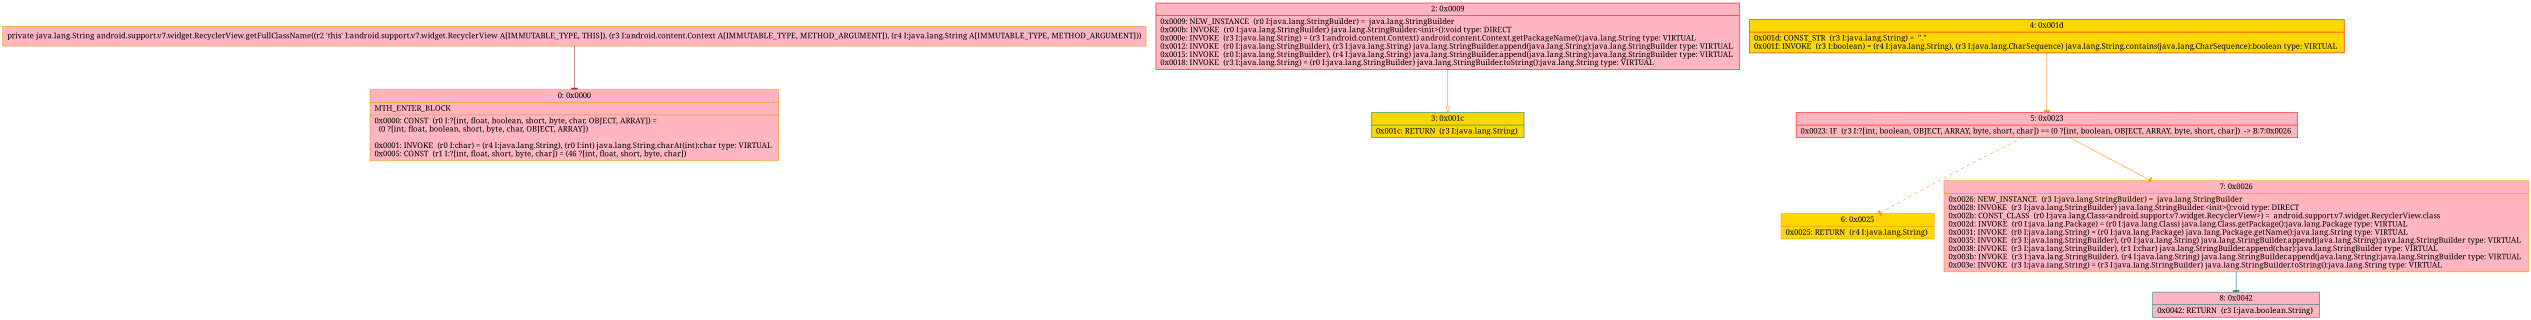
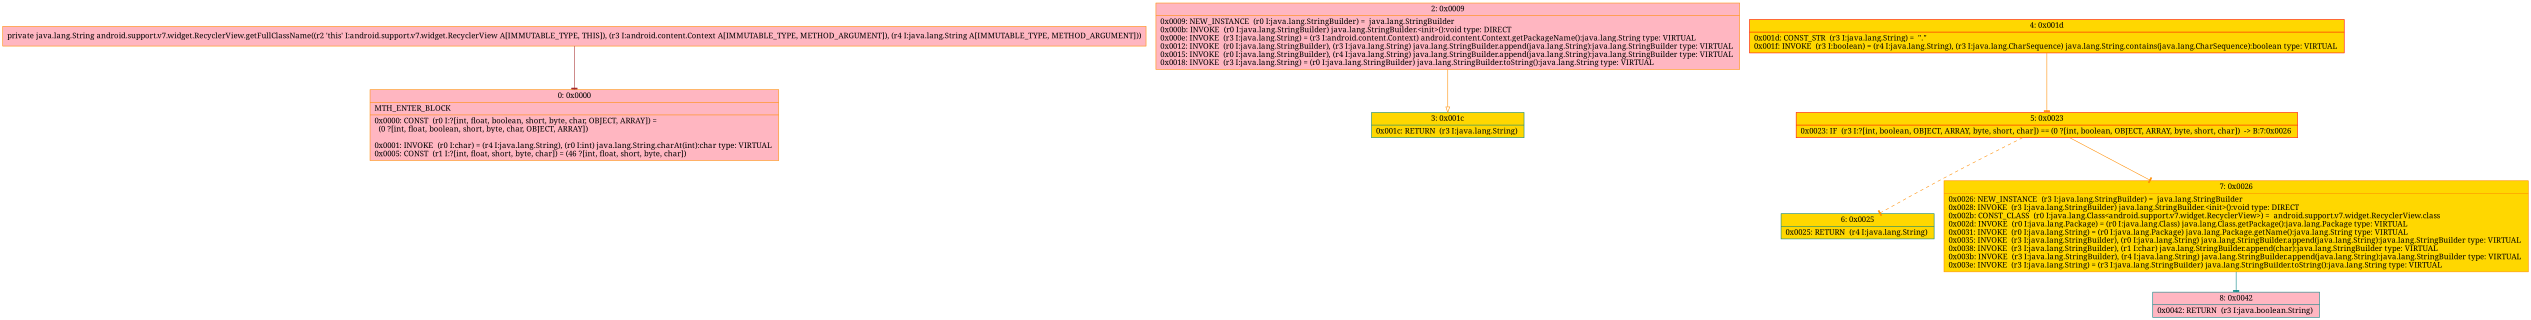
node "2: 0x0009": color red -> darkorange
node "5: 0x0023": fillcolor lightpink -> gold
node "6: 0x0025": color darkorange -> teal
node "7: 0x0026": fillcolor lightpink -> gold
